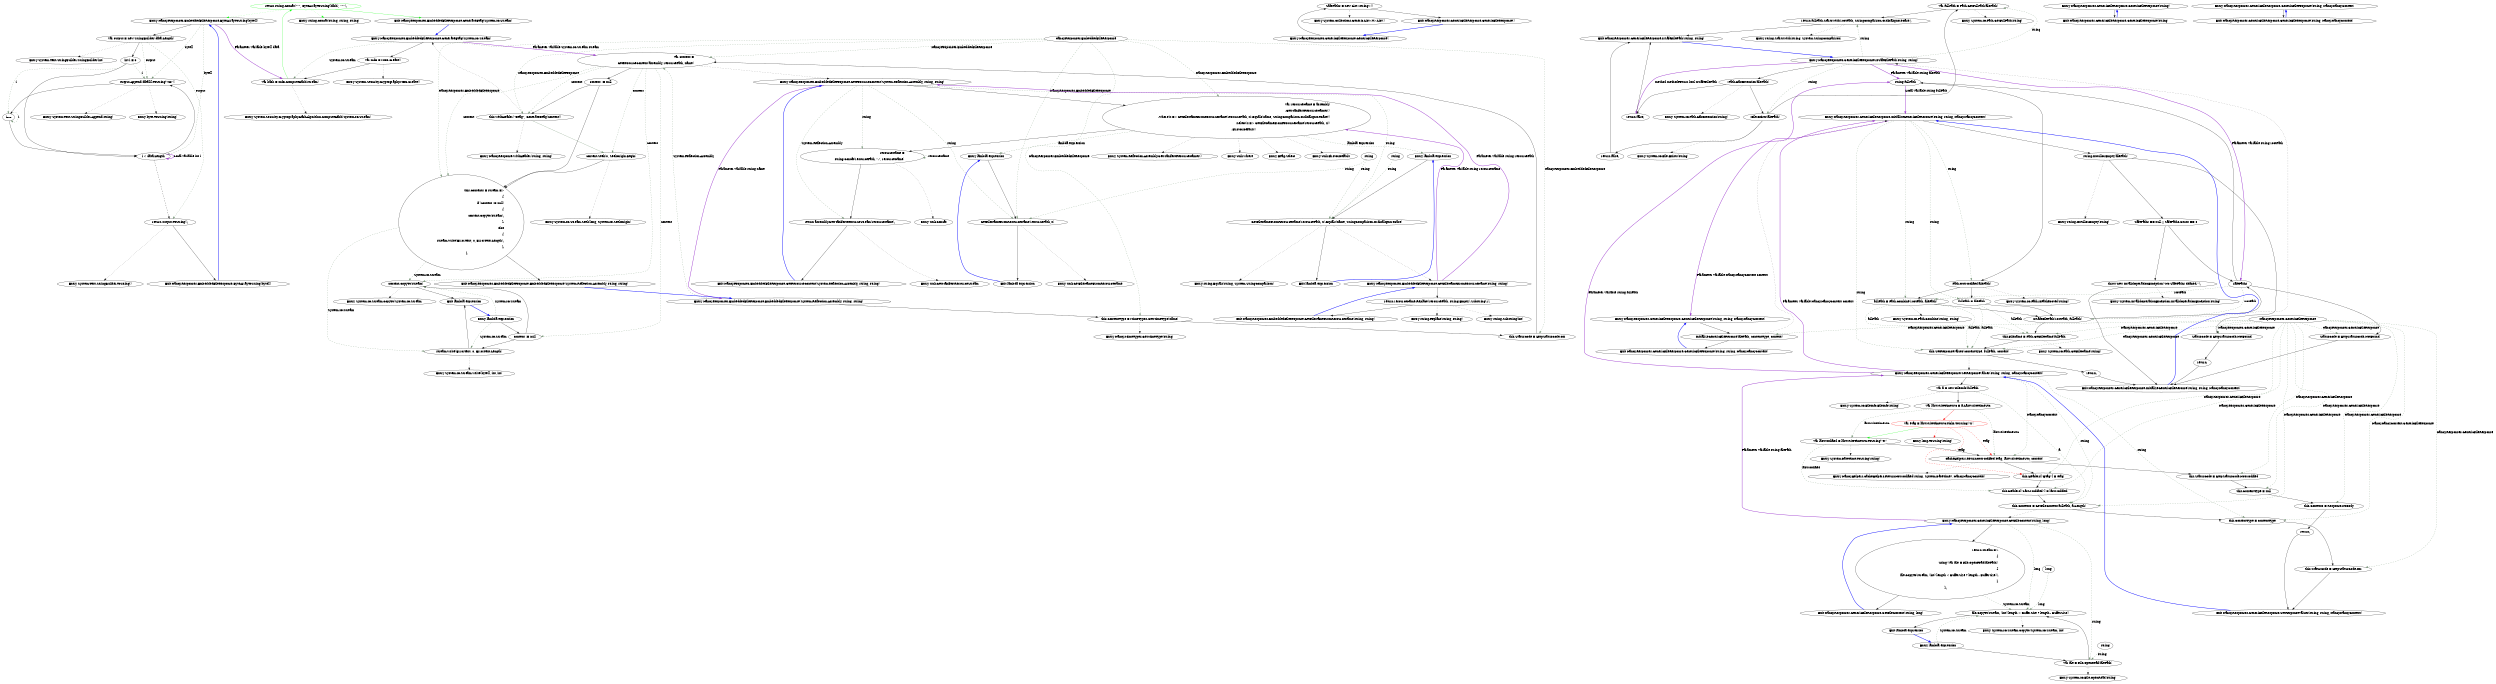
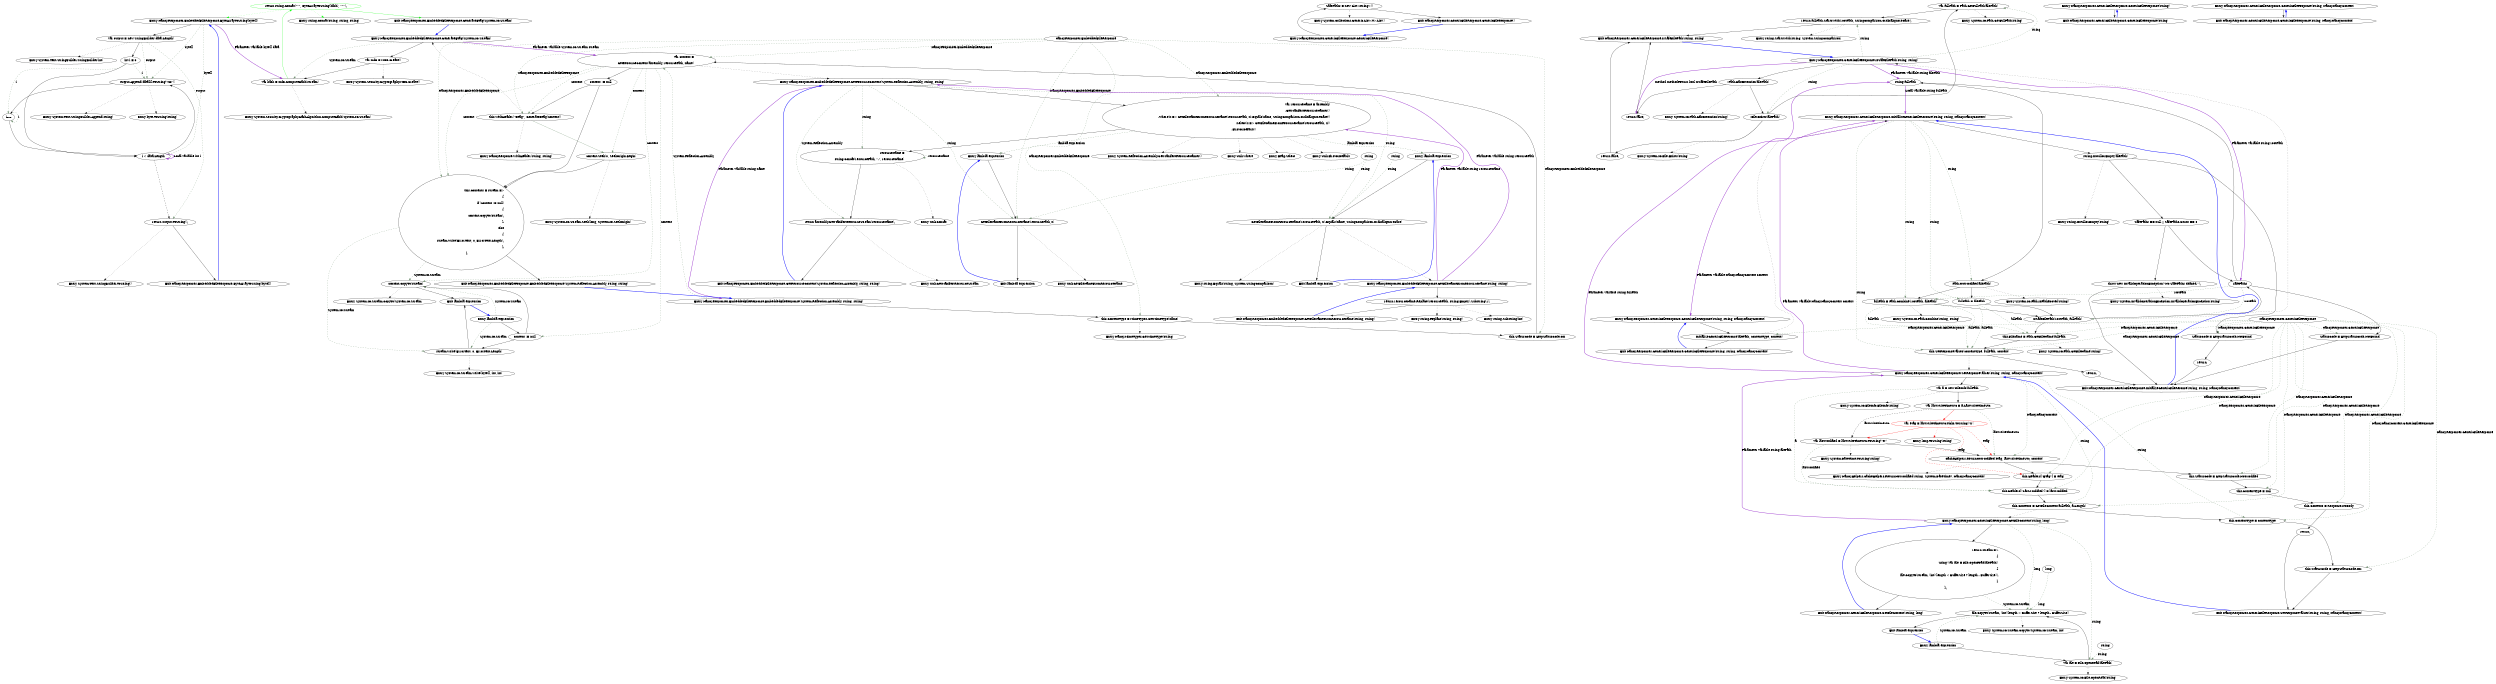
edge "var lastWriteTimeUtc = fi.LastWriteTimeUtc" -> "var lastModified = lastWriteTimeUtc.ToString(''R'')": color darkseagreen4 -> black
edge "var etag = lastWriteTimeUtc.Ticks.ToString(''x'')" -> "var lastModified = lastWriteTimeUtc.ToString(''R'')": color green -> red
edge "var fi = new FileInfo(fullPath)" -> "this.Contents = GetFileContent(fullPath, fi.Length)": now "var fi = new FileInfo(fullPath)" -> "this.Headers[''Last-Modified''] = lastModified"
